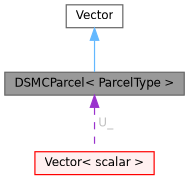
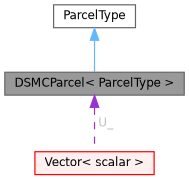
node "Vector": label "Vector" -> "ParcelType"
